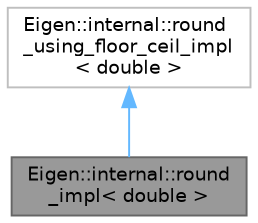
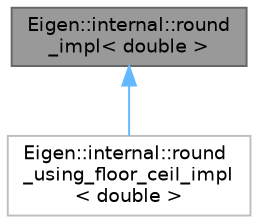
edge "Eigen::internal::round _impl< double >" -> "Eigen::internal::round _using_floor_ceil_impl < double >": reversed
